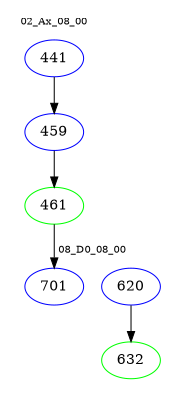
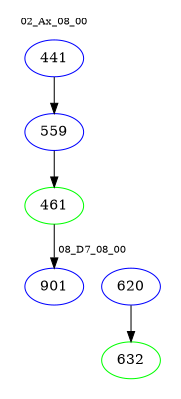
node "459": label "459" -> "559"
cluster "08_D0_08_00": label "08_D0_08_00" -> "08_D7_08_00"
node "701": label "701" -> "901"
